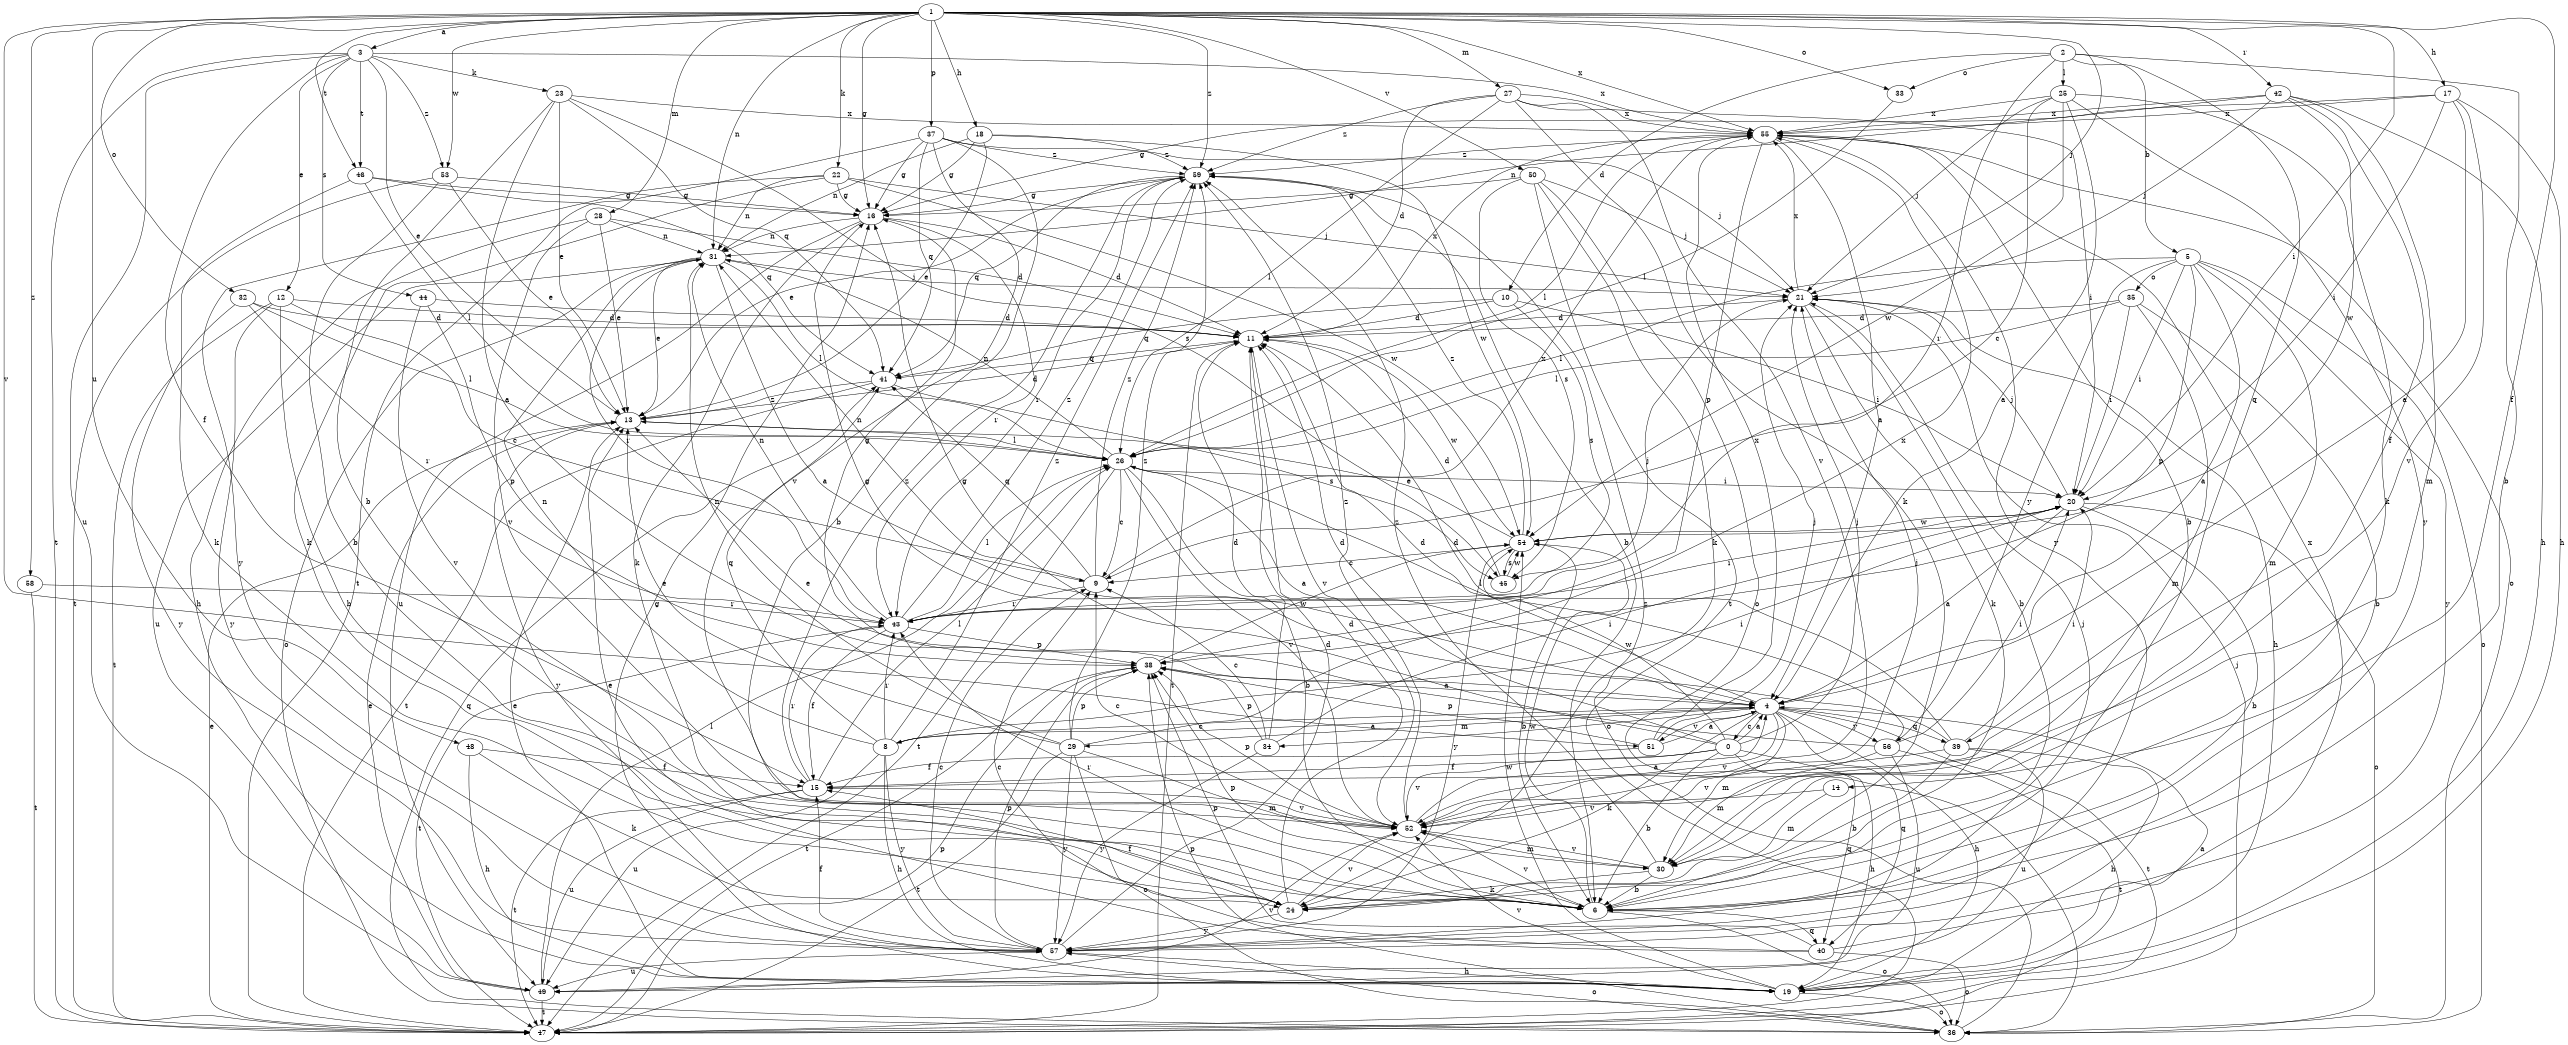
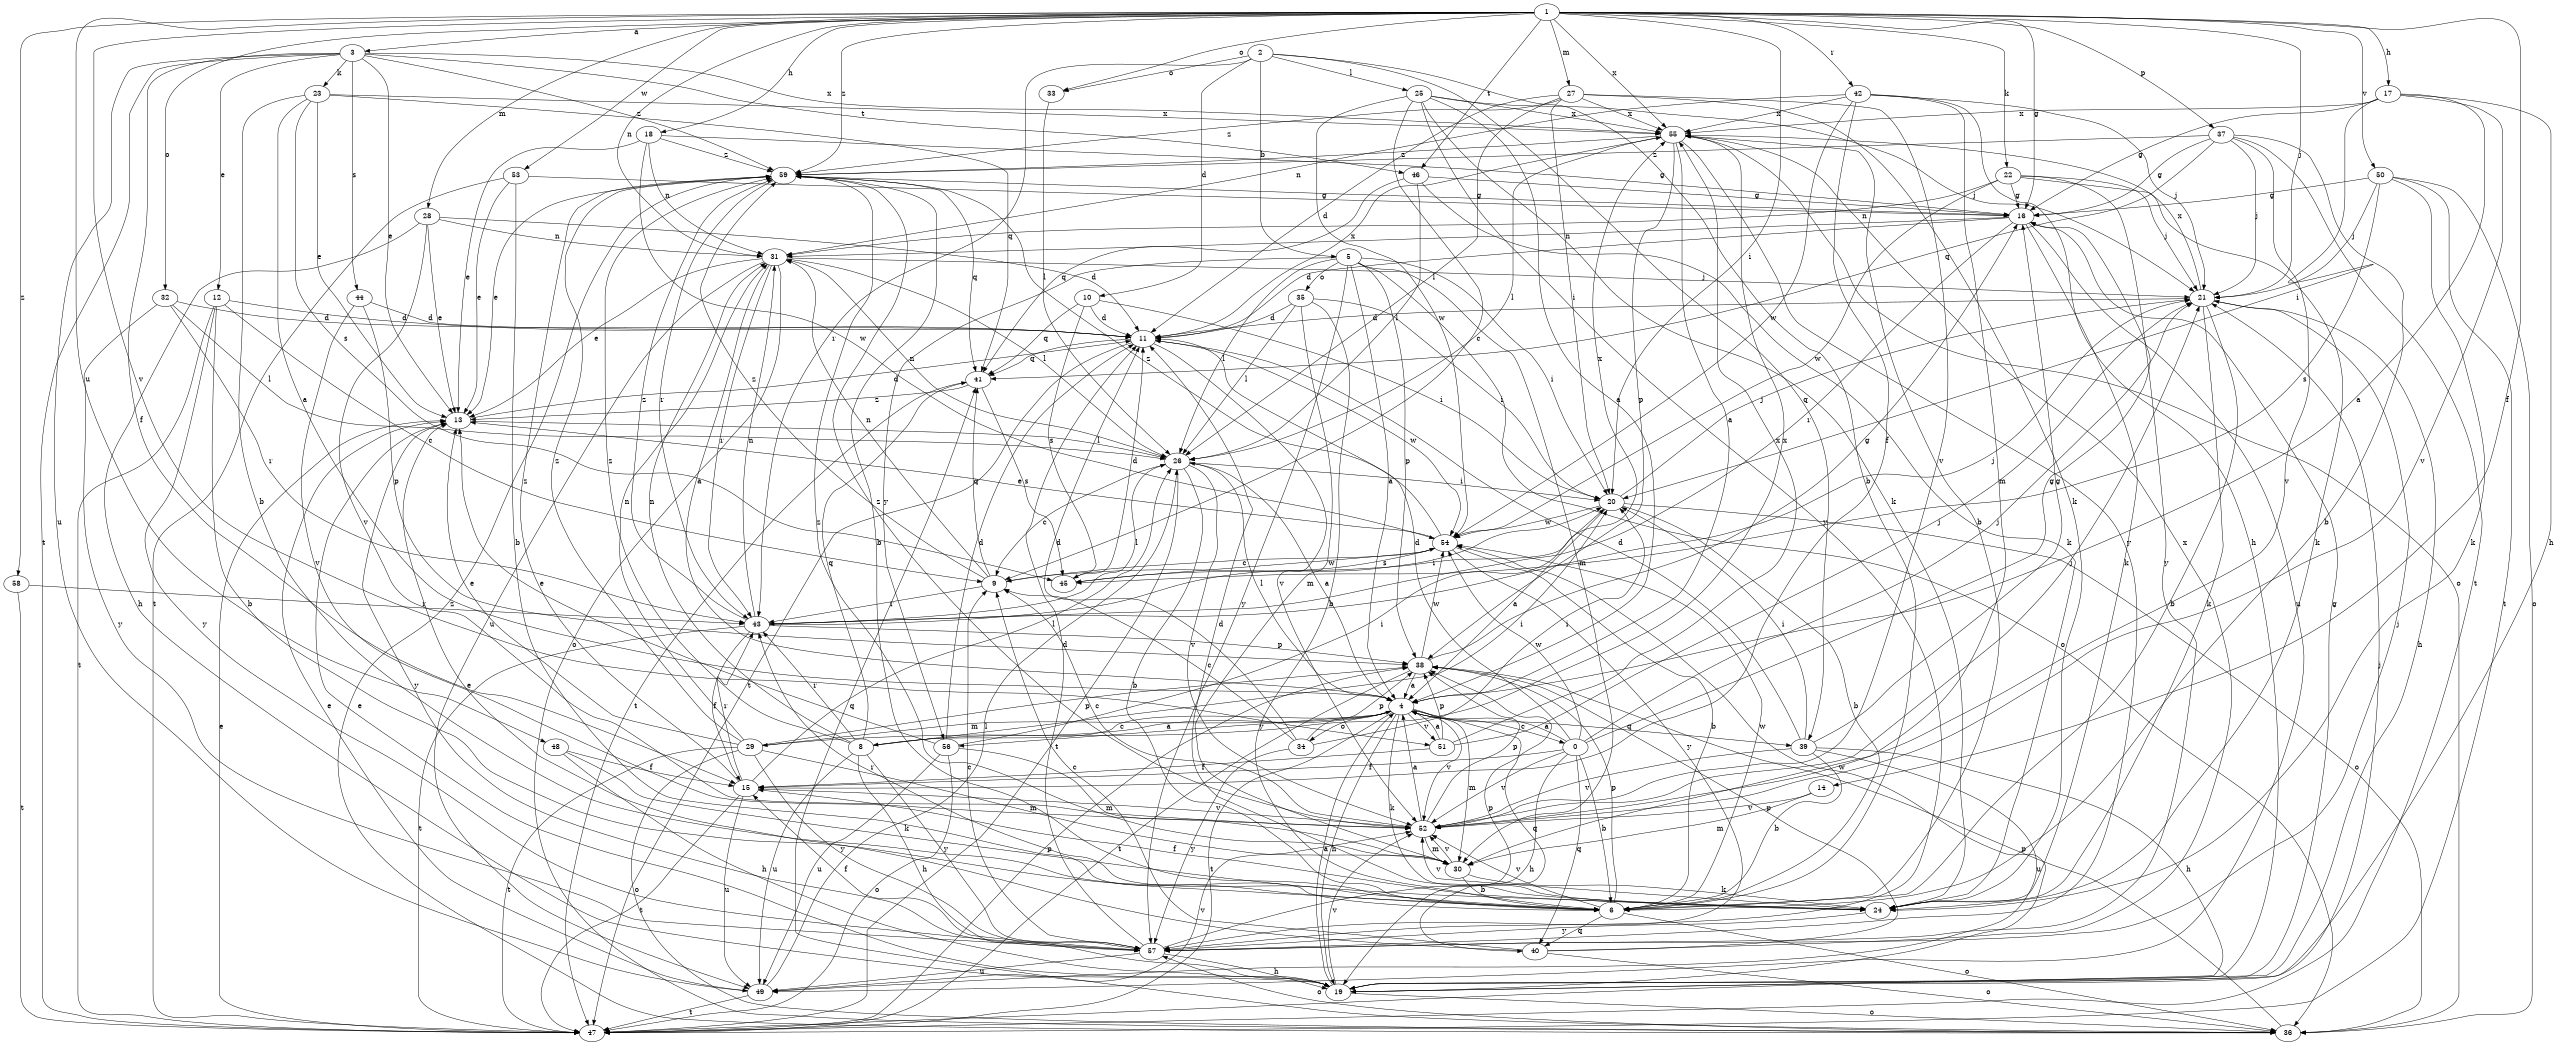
edge "3" -> "53": now "3" -> "59"
edge "56" -> "47": label "t" -> "o"
